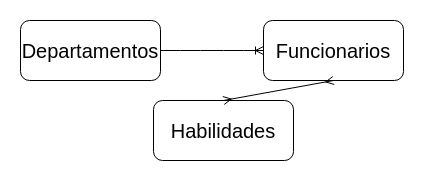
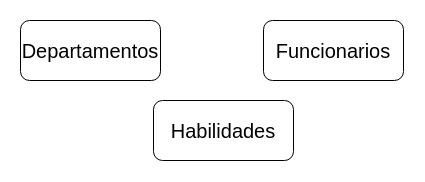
edge "Departamentos" -> "Funcionarios": removed
edge "Funcionarios" -- "Habilidades": removed
